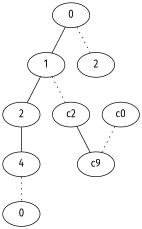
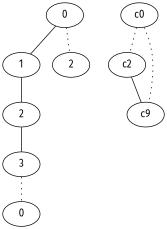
edge "1" -- "c2": now "c0" -- "c2"
node "4": label "4" -> "3"
